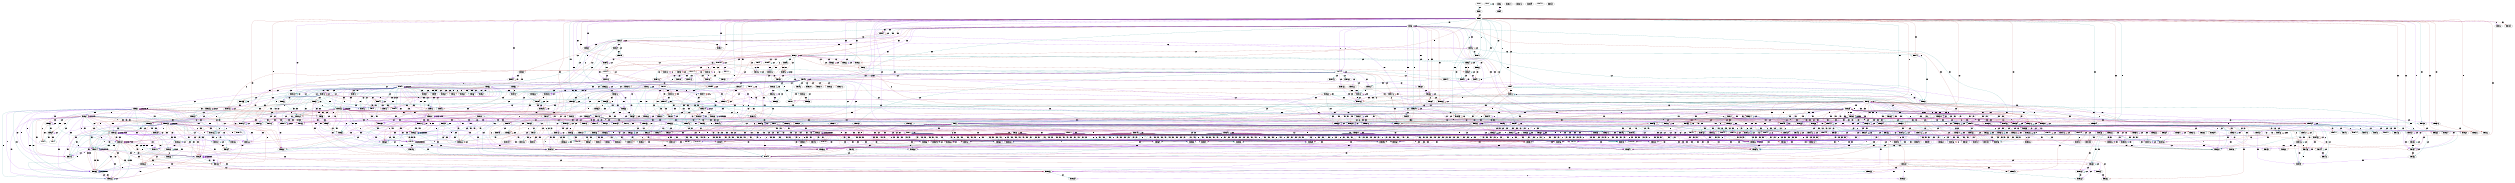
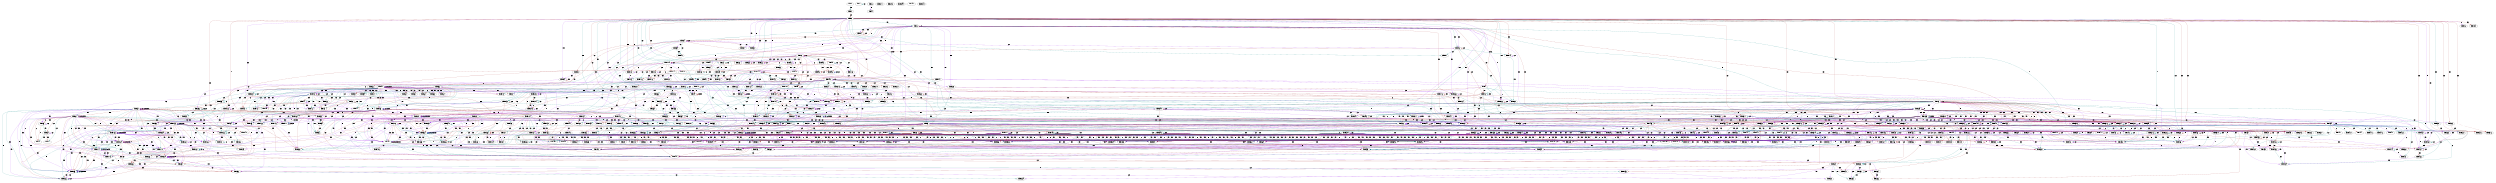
edge "Line_41" -> "Line_402": now "Line_41" -> "Line_370"
node "Line_37": added
node "Line_248": removed
